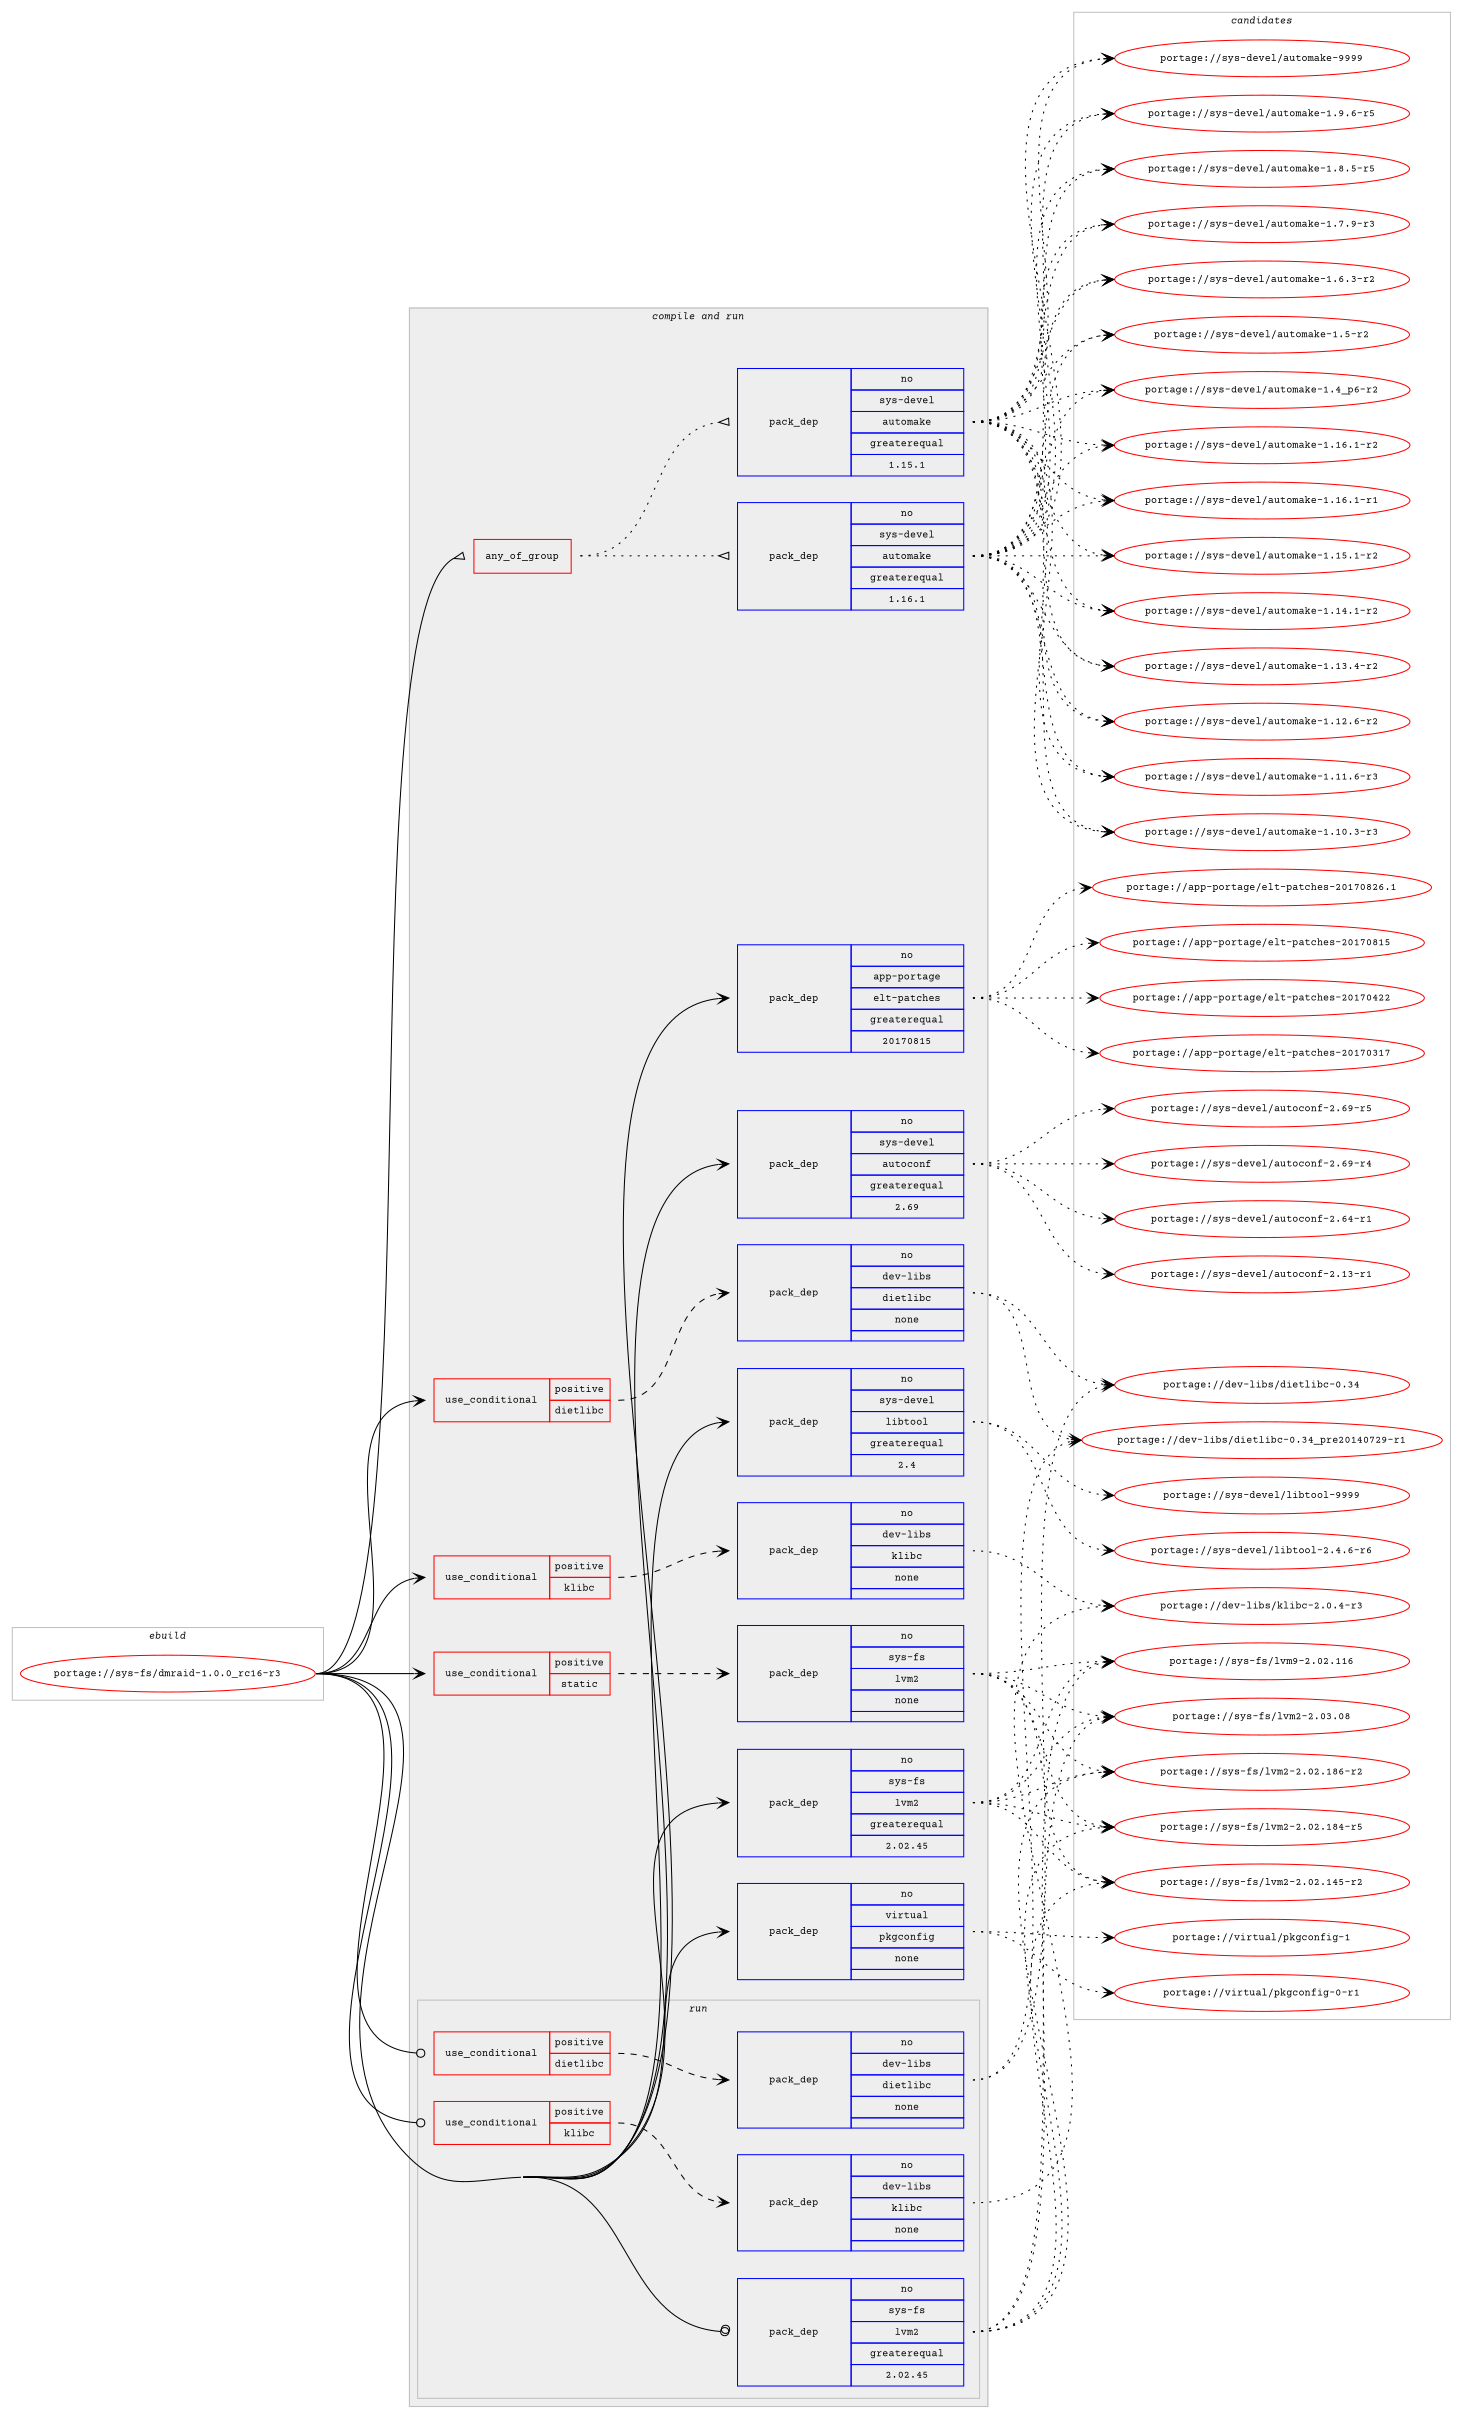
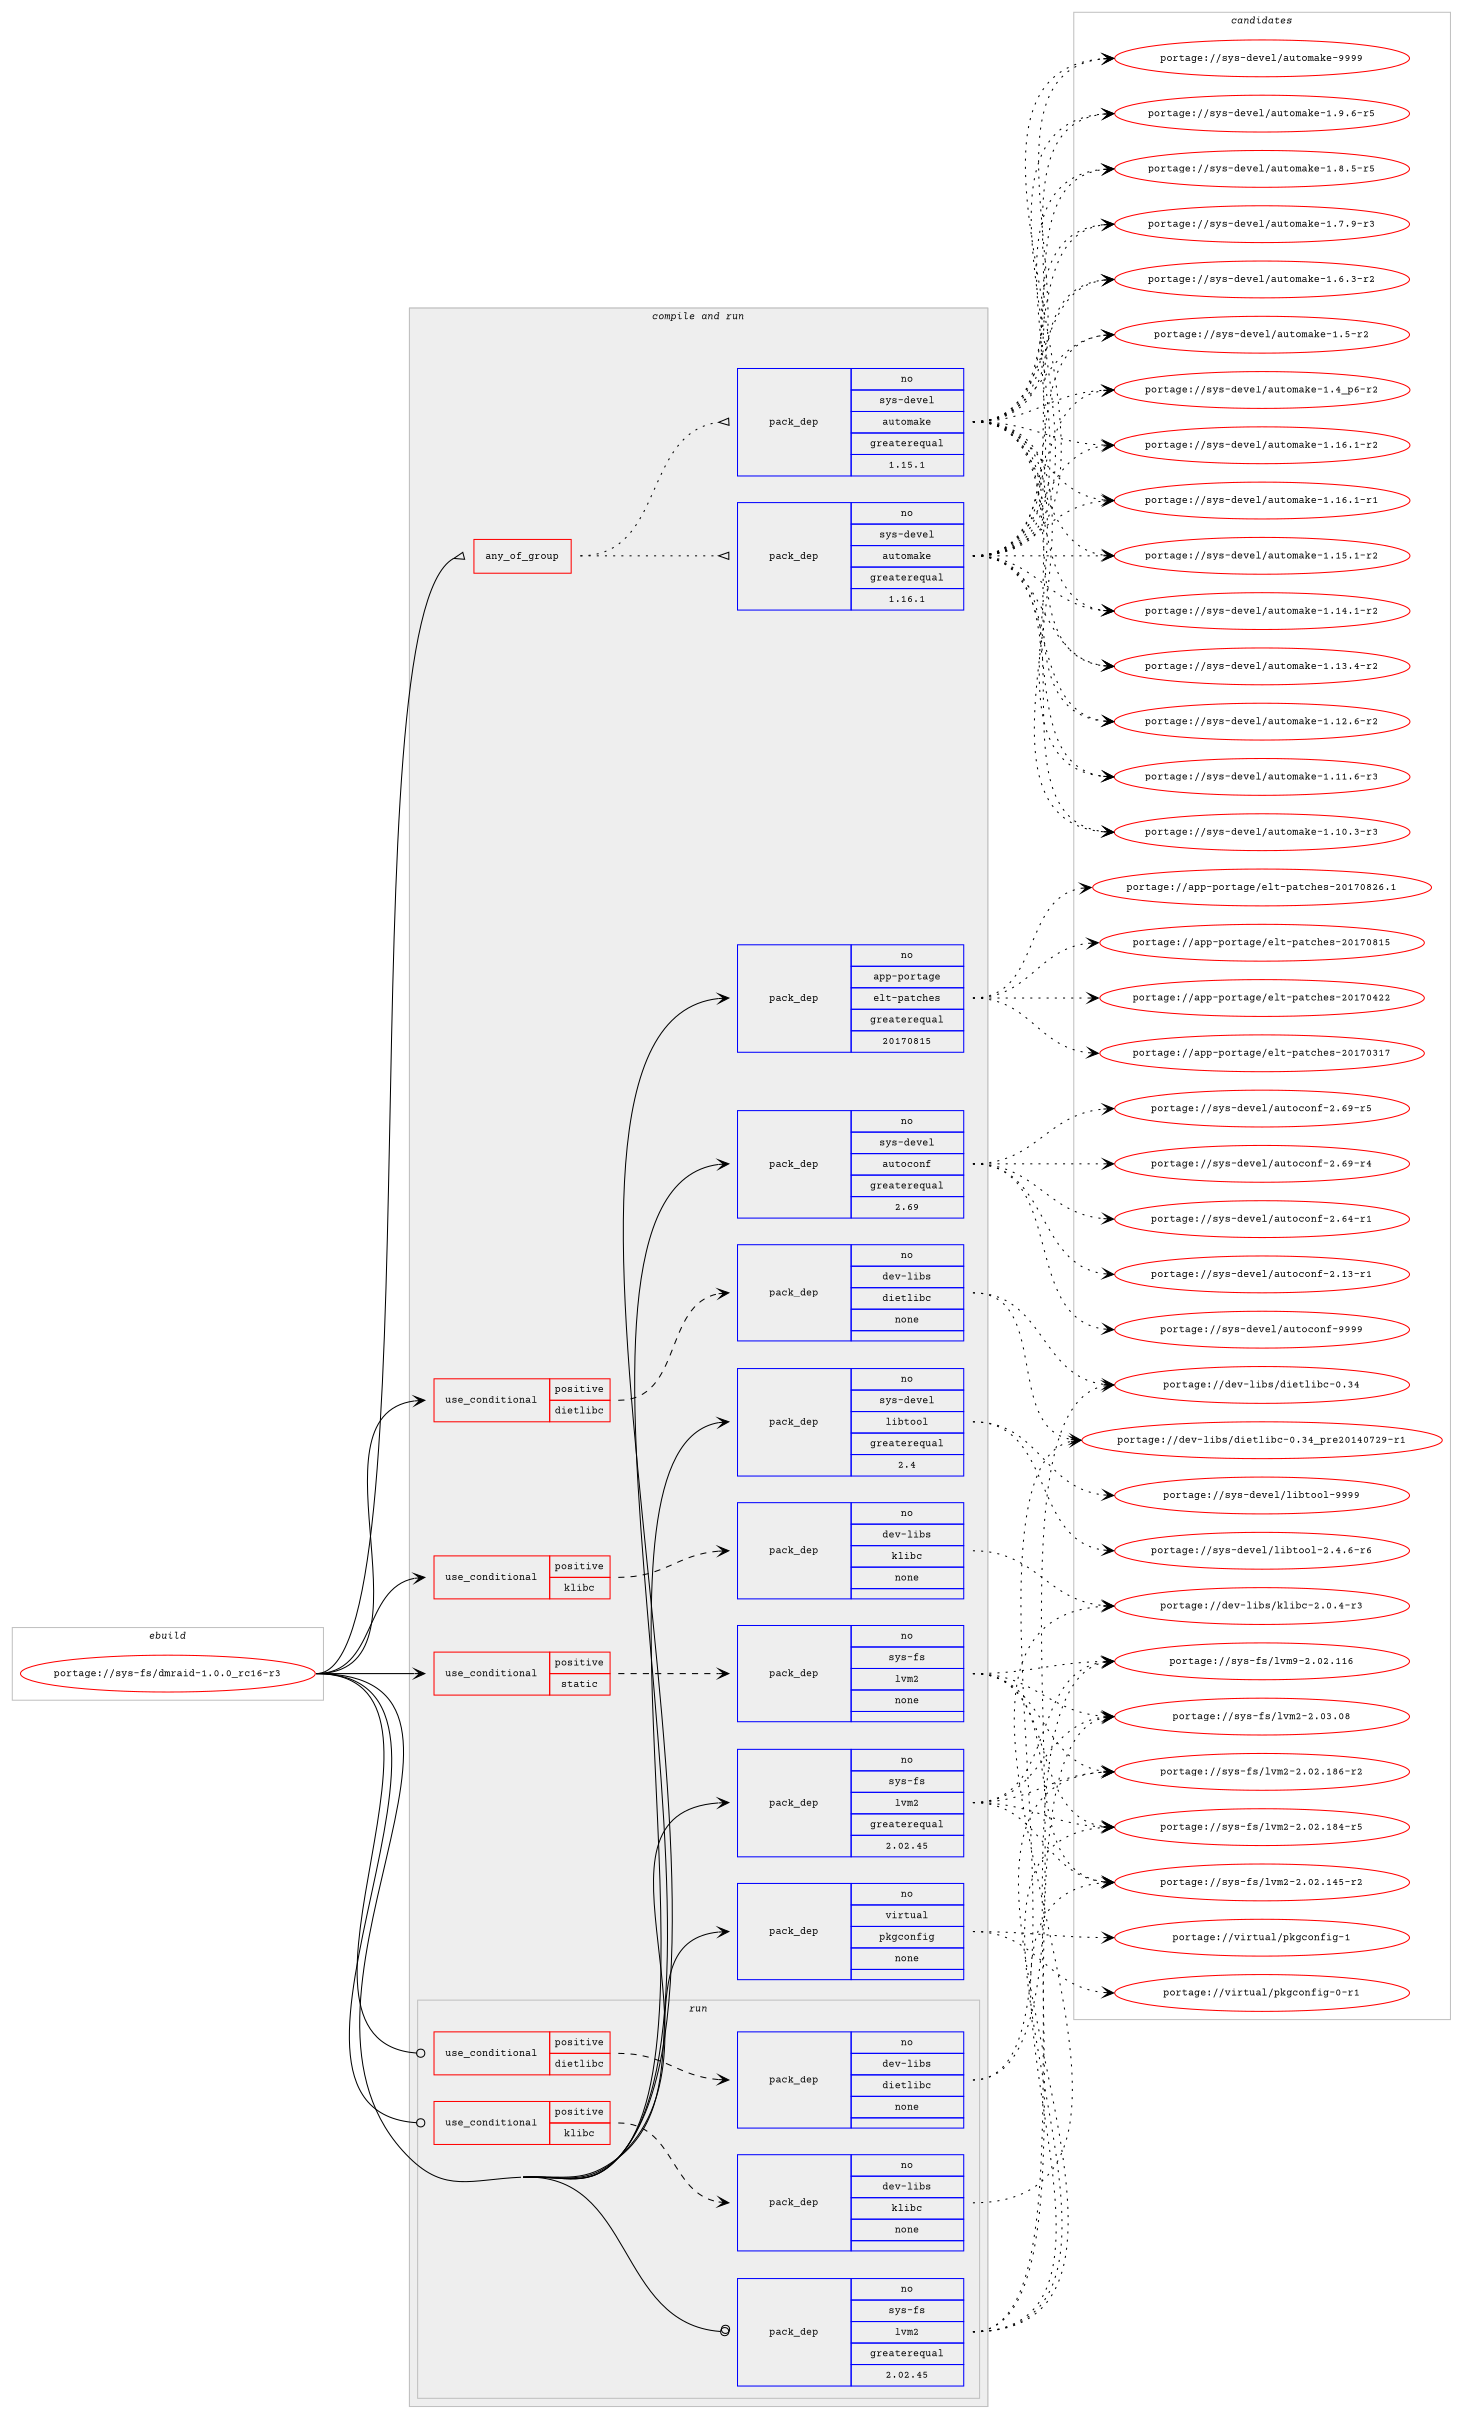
node "portage://sys-devel/autoconf-9999": added
